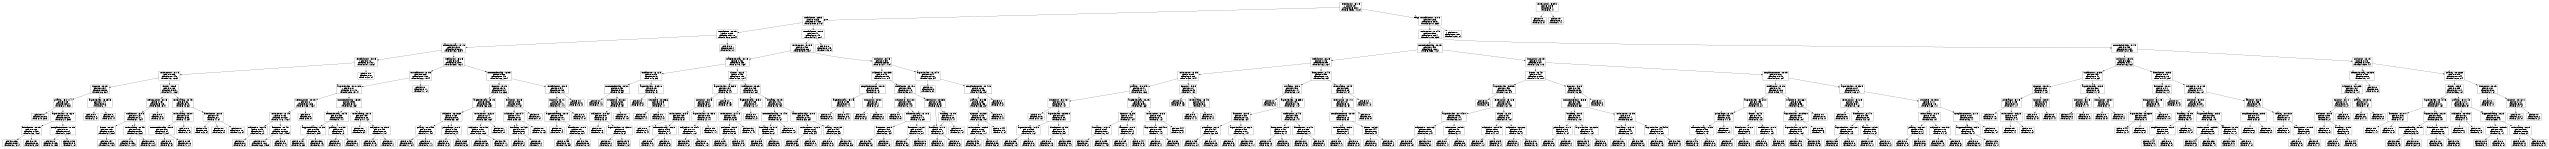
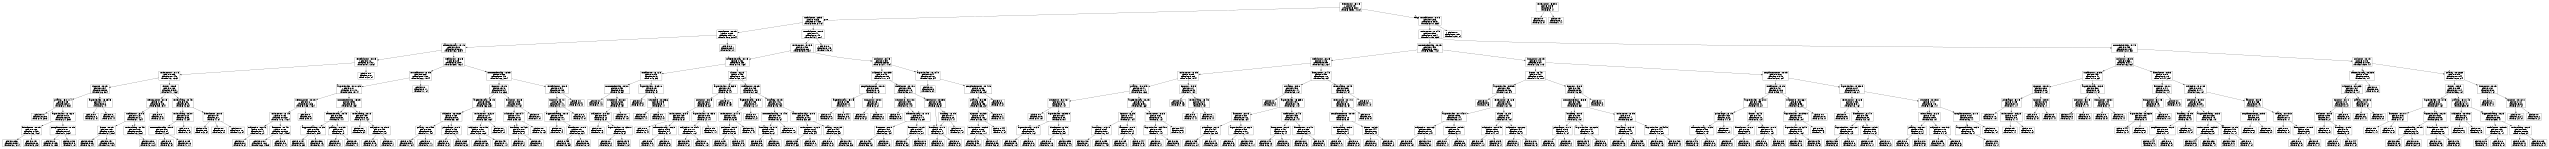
node "gini = 0.386 samples = 23 value = [6, 17]": added
node "gini = 0.15 samples = 135 value = [11, 124]": removed
node "gini = 0.278 samples = 18 value = [15, 3]": label "gini = 0.278 samples = 18 value = [15, 3]" -> "gini = 0.278 tipcount = 18 value = [15, 3]"
node "gini = 0.0 samples = 32 value = [32, 0]": removed
